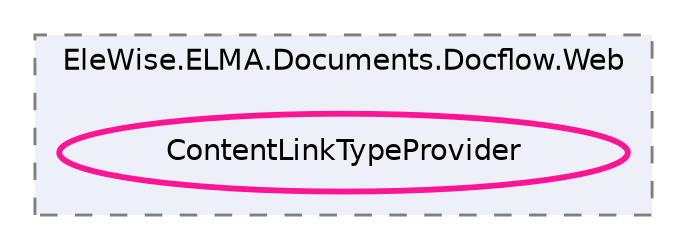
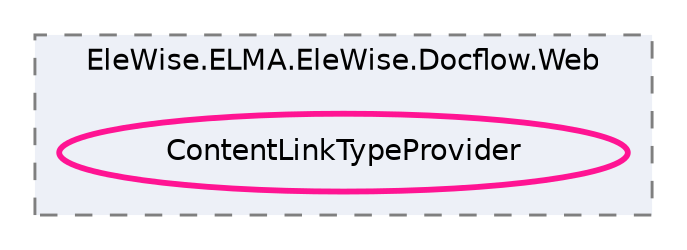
cluster "EleWise.ELMA.Documents.Docflow.Web": label "EleWise.ELMA.Documents.Docflow.Web" -> "EleWise.ELMA.EleWise.Docflow.Web"
